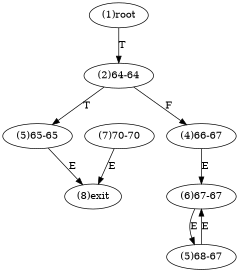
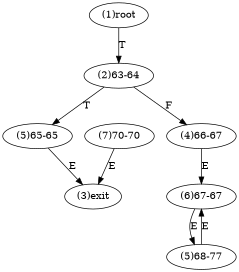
node "(2)64-64": label "(2)64-64" -> "(2)63-64"
node "(8)exit": label "(8)exit" -> "(3)exit"
node "(5)68-67": label "(5)68-67" -> "(5)68-77"
